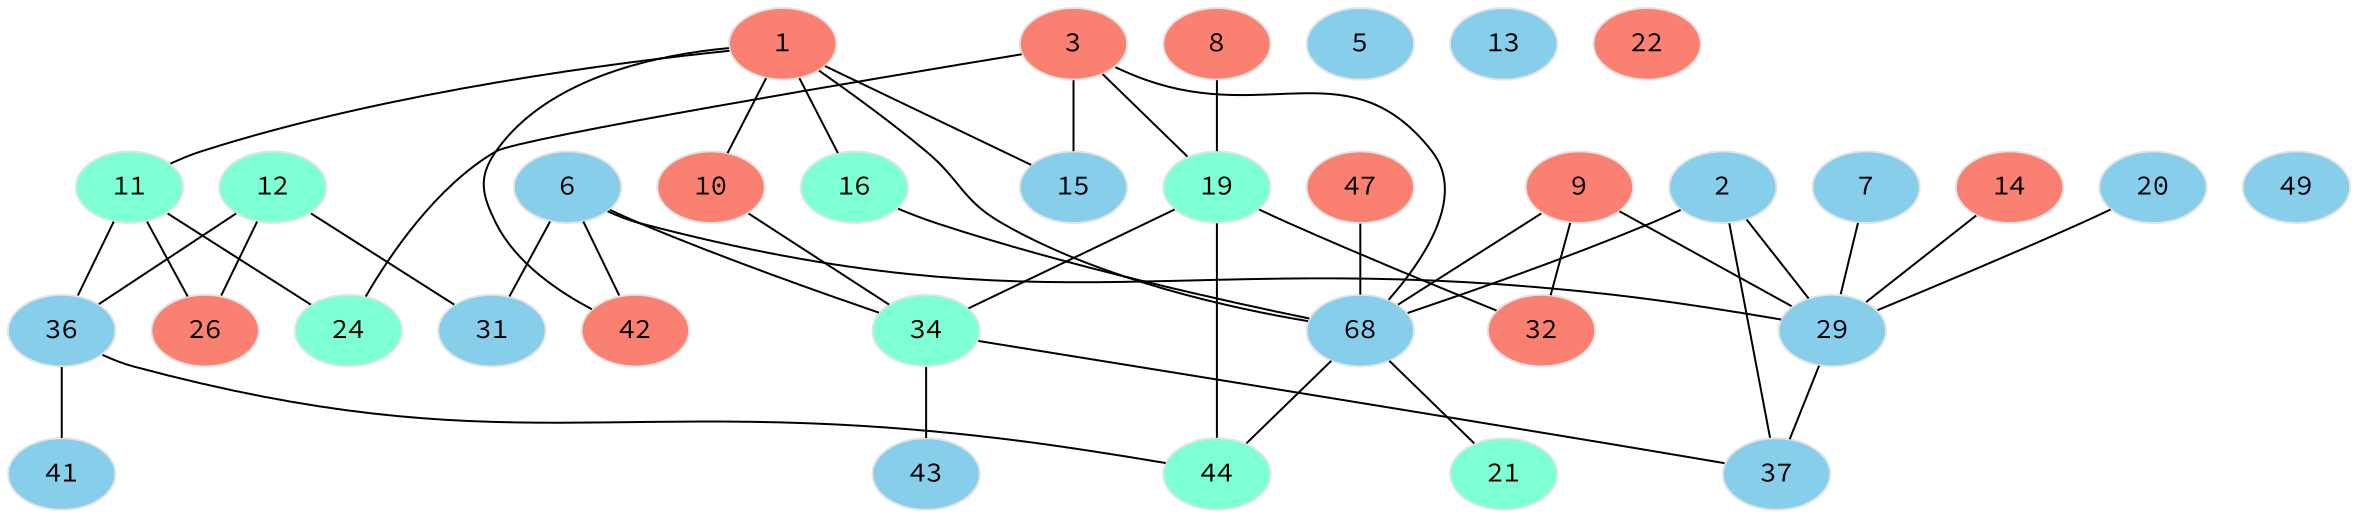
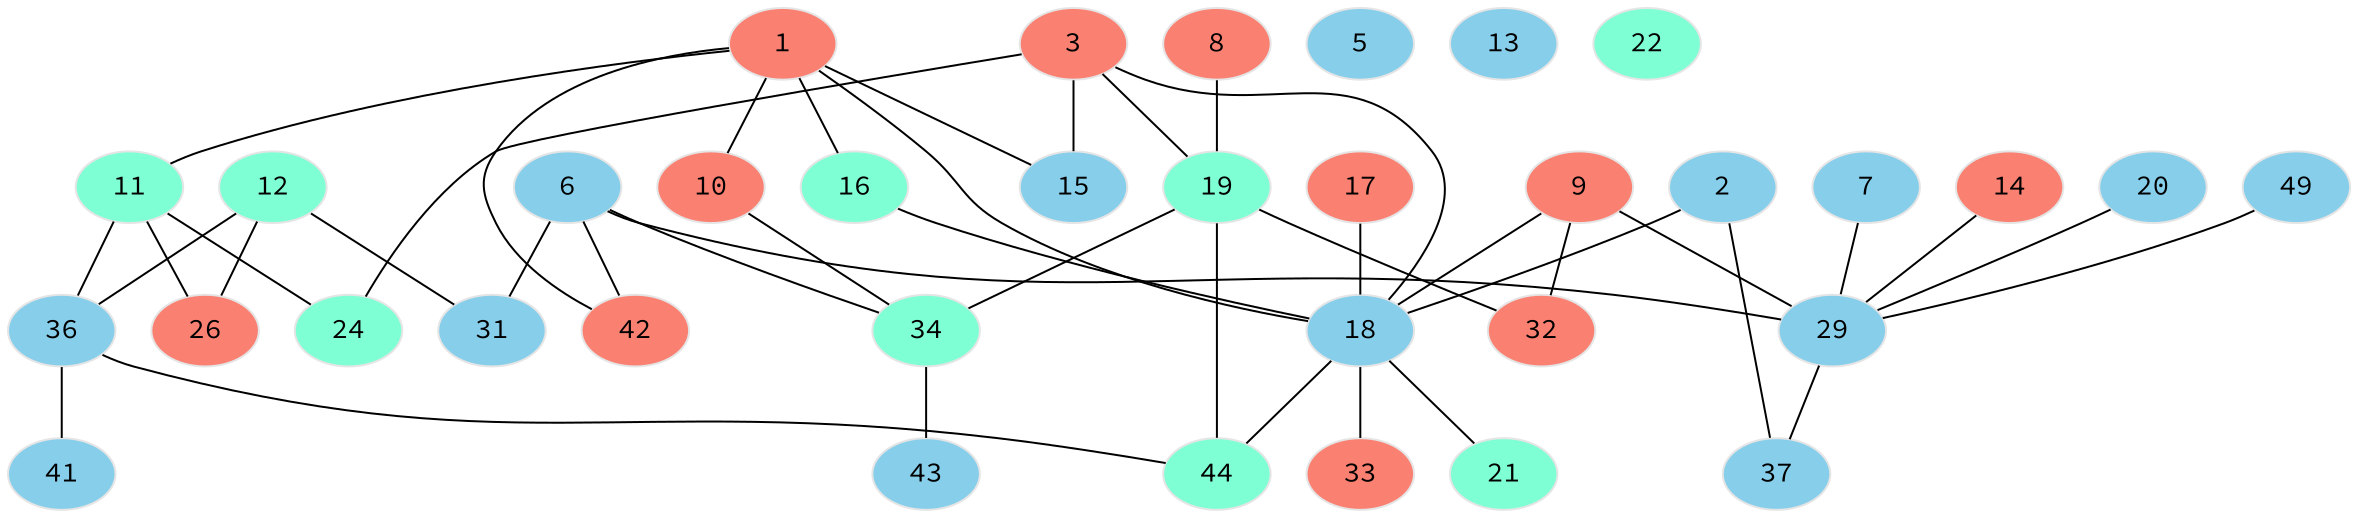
node "22": fillcolor salmon -> aquamarine
node "47": label "47" -> "17"
edge "2" -- "29": now "49" -- "29"
node "68": label "68" -> "18"
edge "34" -- "37": removed
node "33": added
